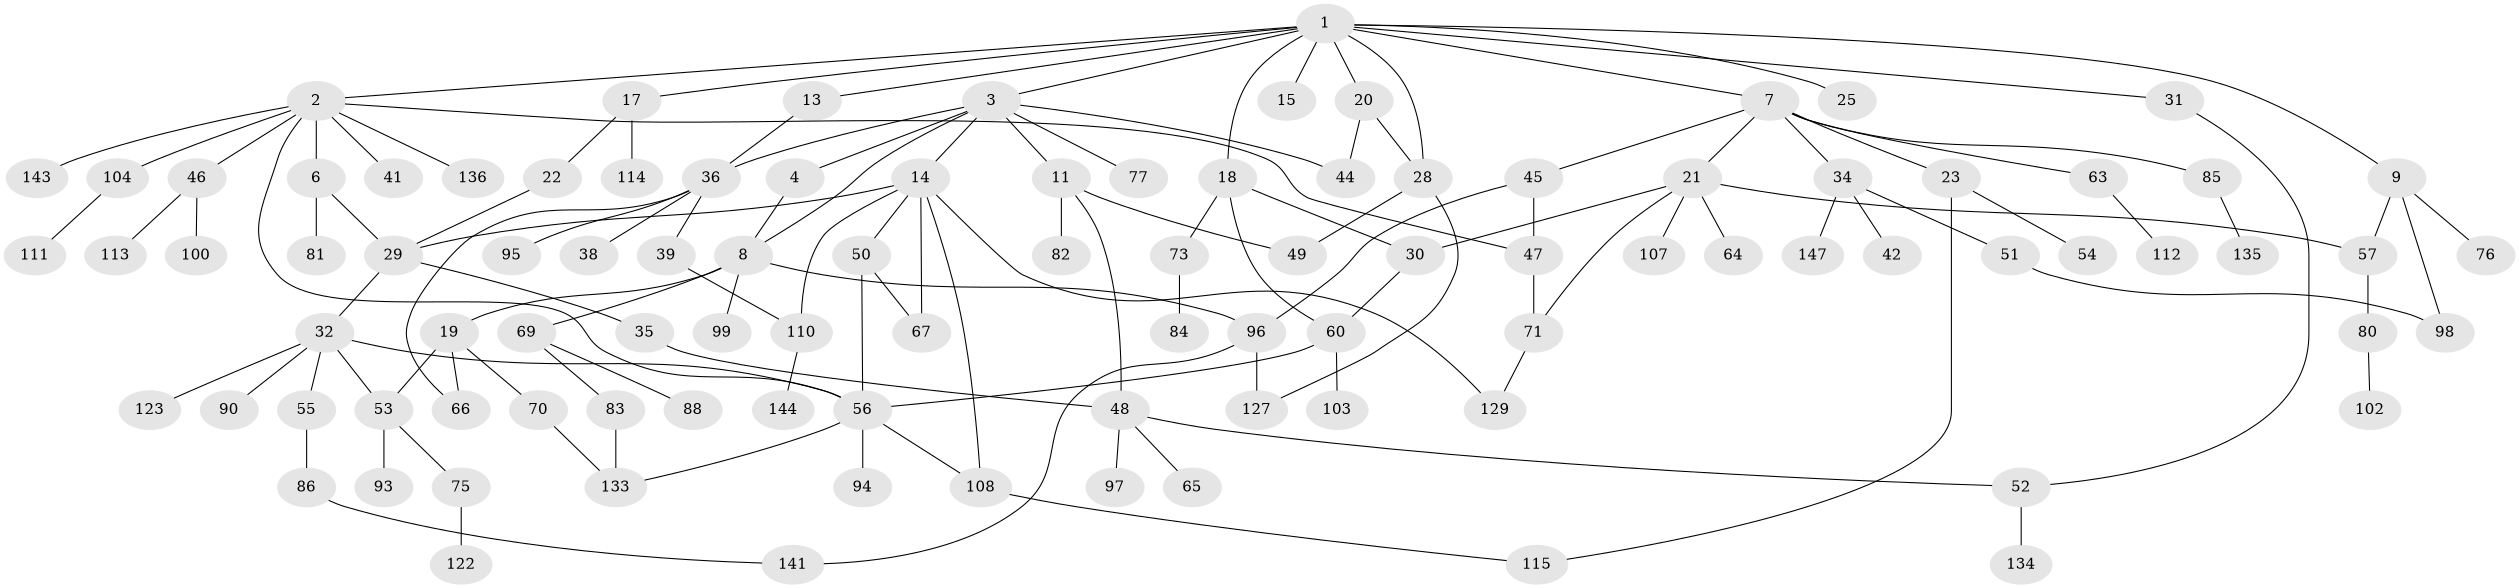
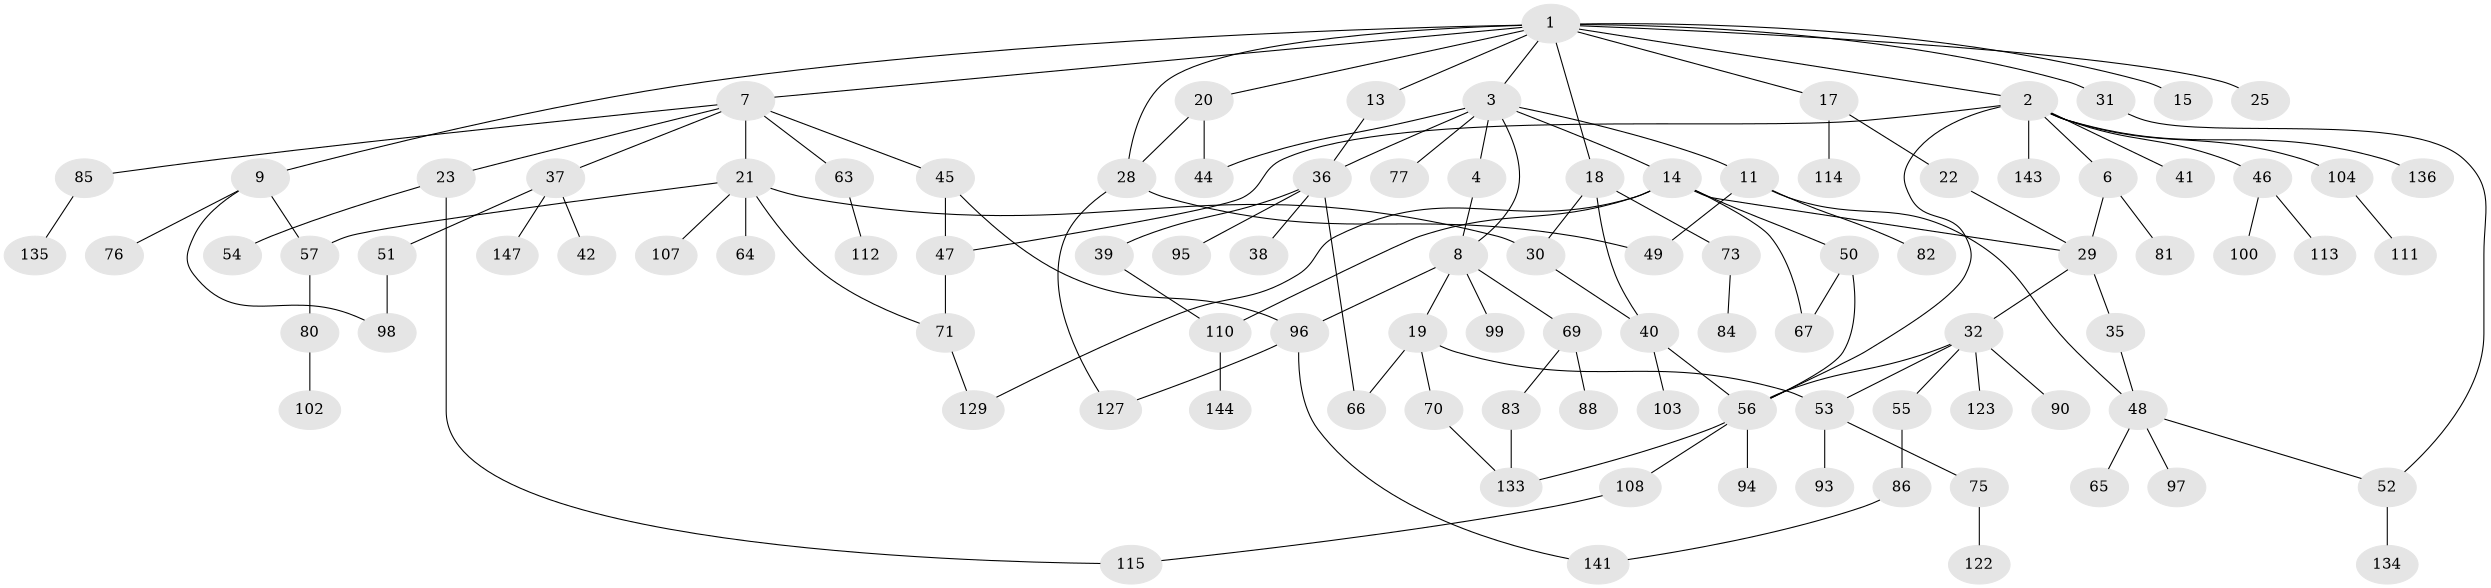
node "34": label "34" -> "37"
edge "14" -- "108": removed
node "60": label "60" -> "40"
